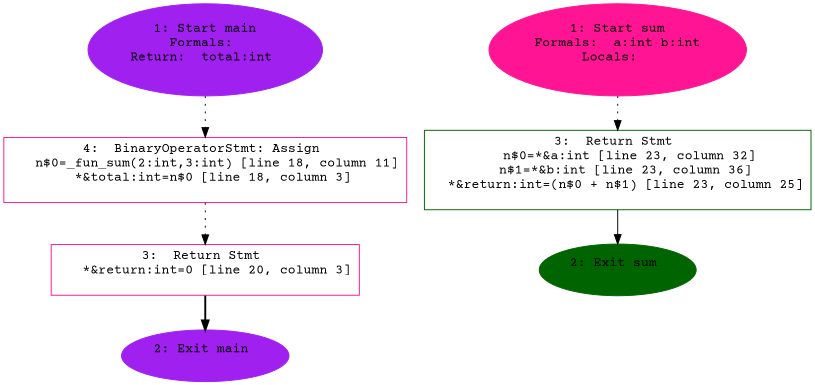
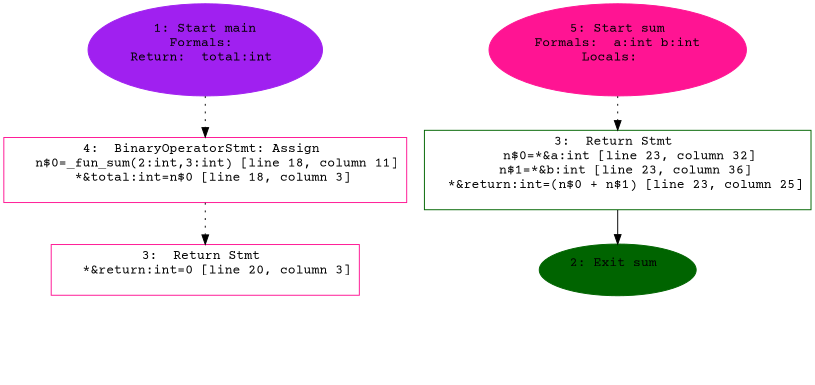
node "1: Start sum Formals:  a:int b:int Locals:": label "1: Start sum Formals:  a:int b:int Locals:" -> "5: Start sum Formals:  a:int b:int Locals:"
node "2: Exit main": removed
